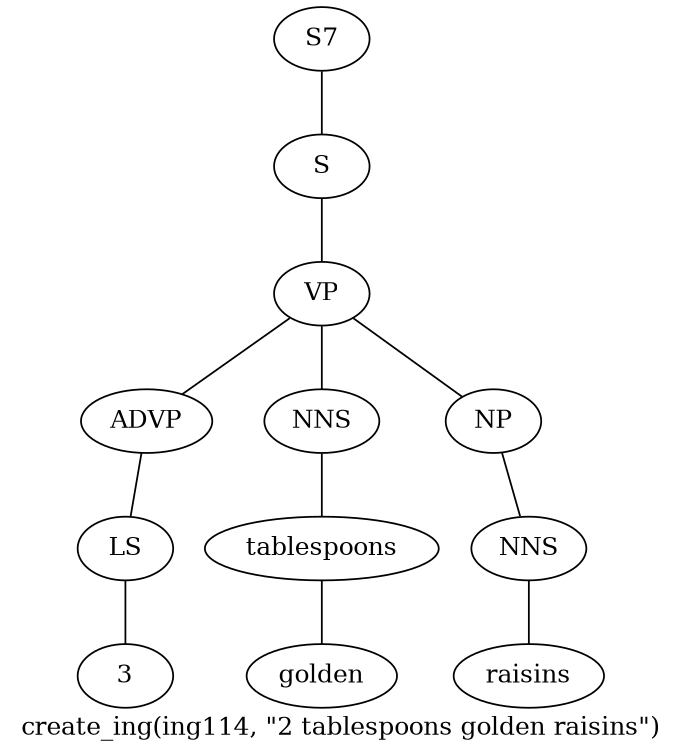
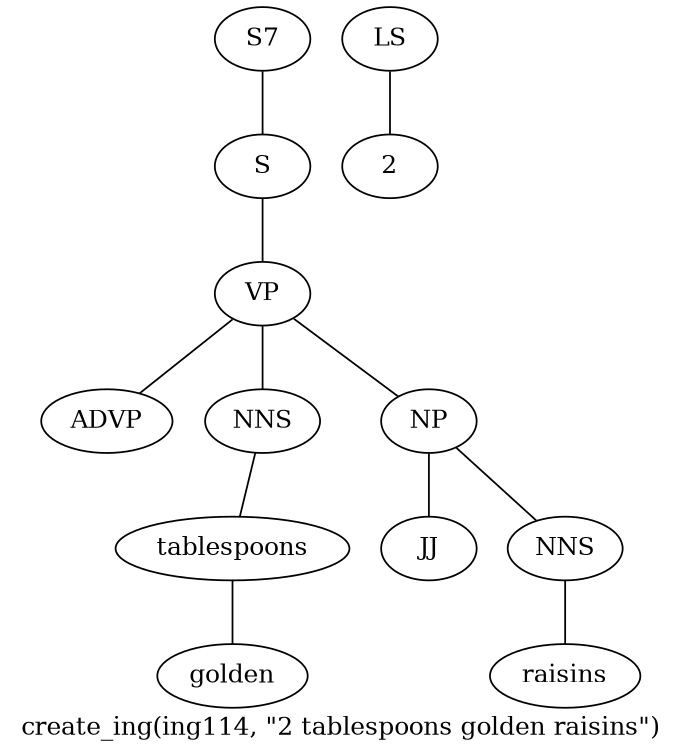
edge "ADVP" -- "LS": removed
node "JJ": added
node "3": label "3" -> "2"
